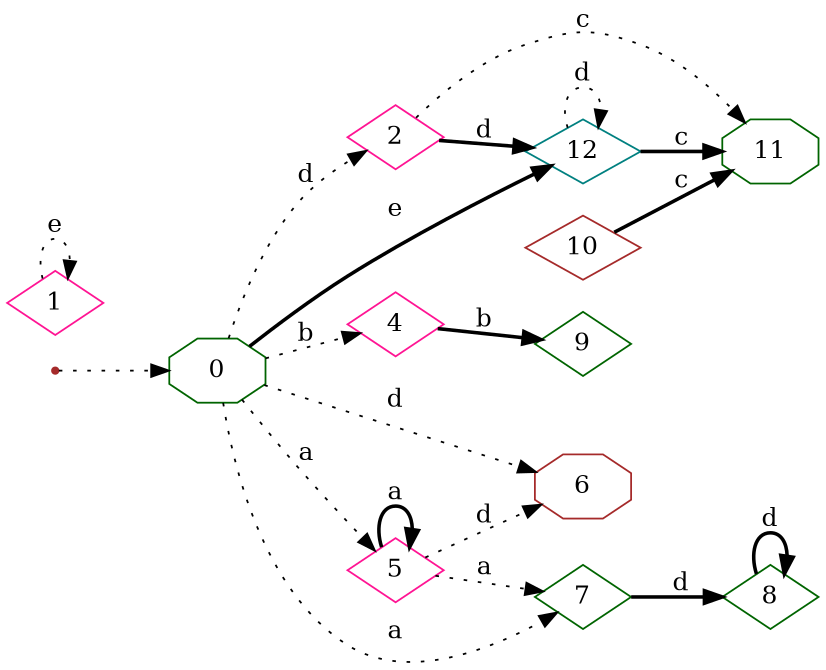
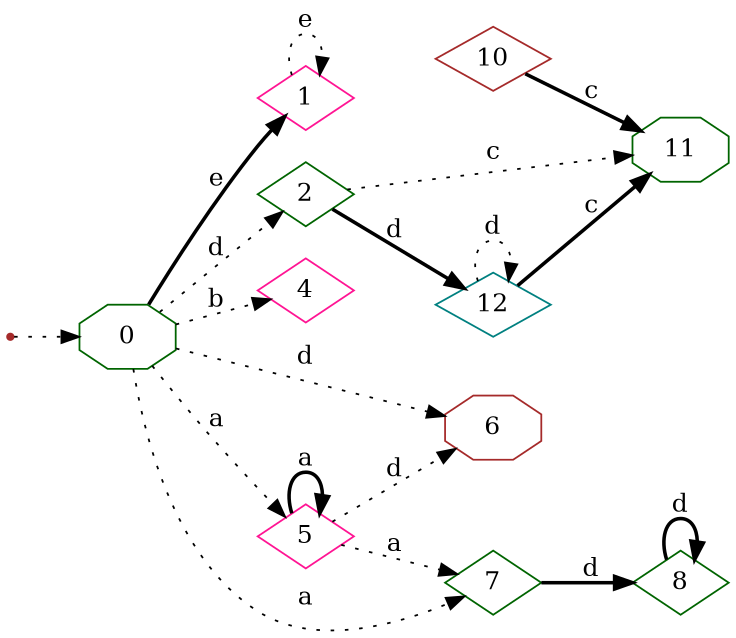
node "2": color deeppink -> darkgreen
edge "0" -> "12": now "0" -> "1"
node "9": removed
